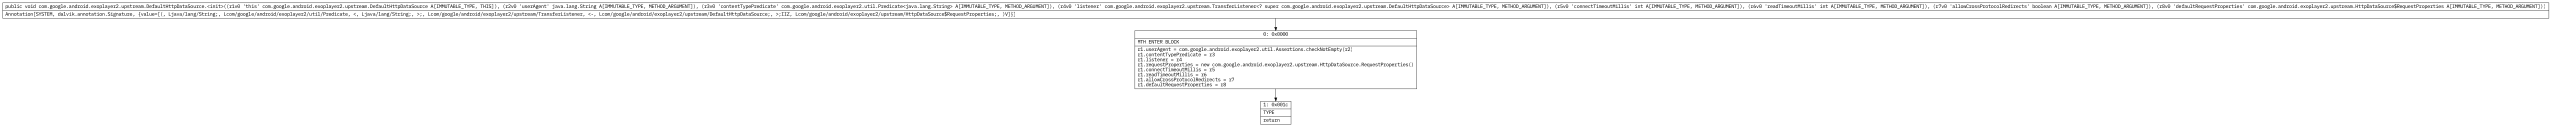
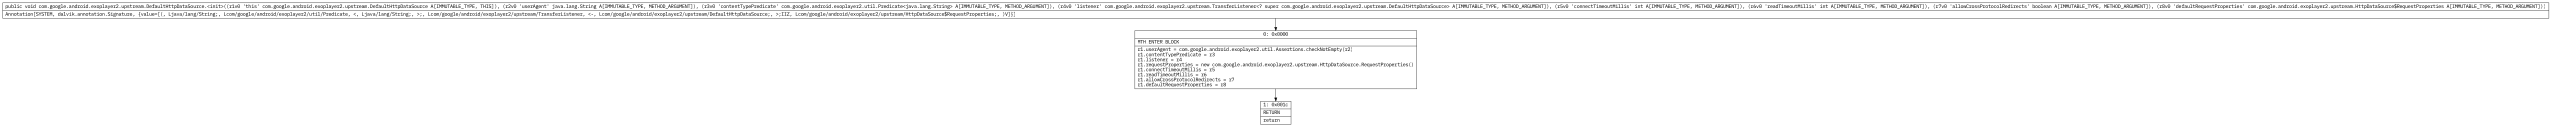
node "1: 0x001c": text "TYPE" -> "RETURN"
